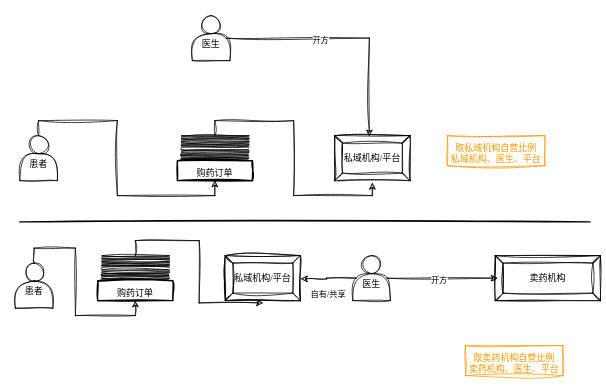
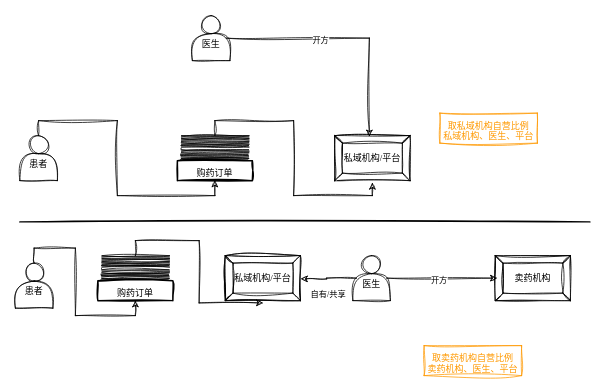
node "取私域机构自营比例 私域机构、医生、平台": moved (496, 150) -> (489, 128)
node "卖药机构": size 105x45 -> 75x45
node "取卖药机构自营比例 卖药机构、医生、平台": moved (514, 360) -> (473, 360)
